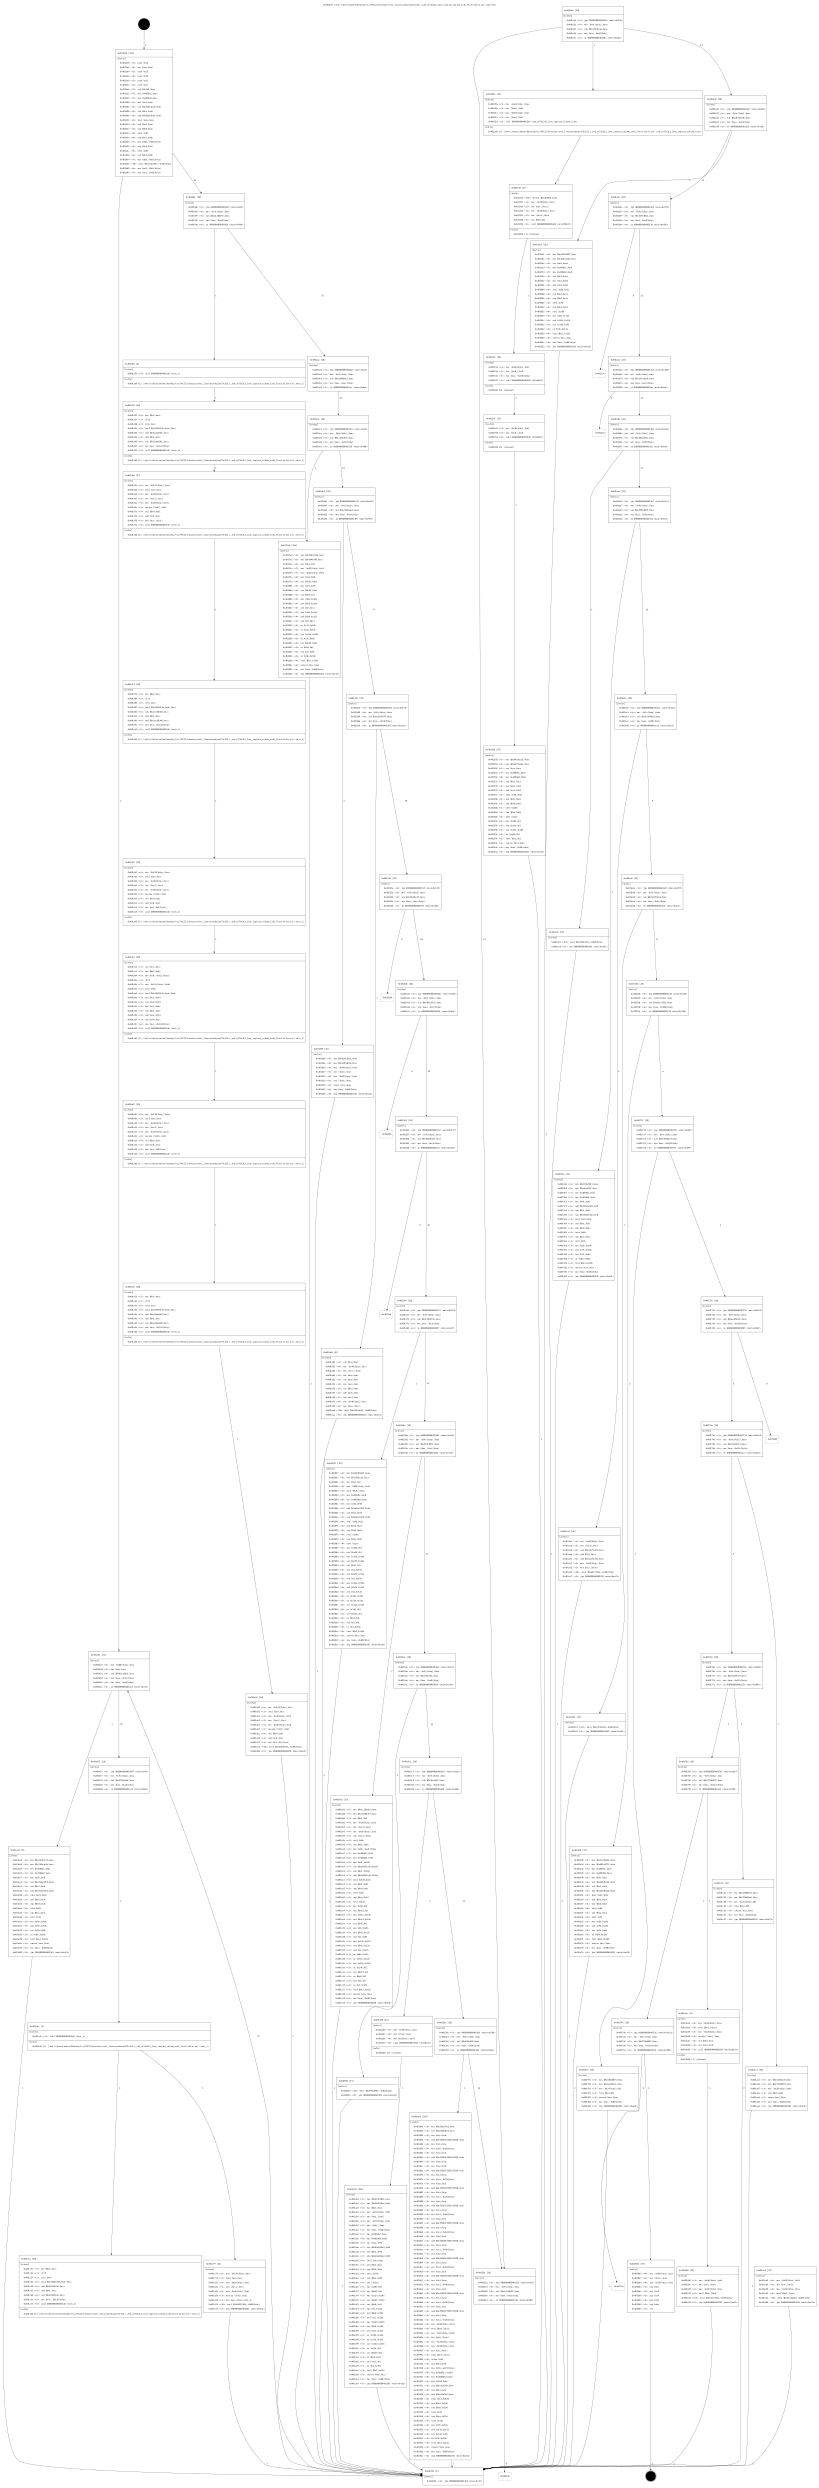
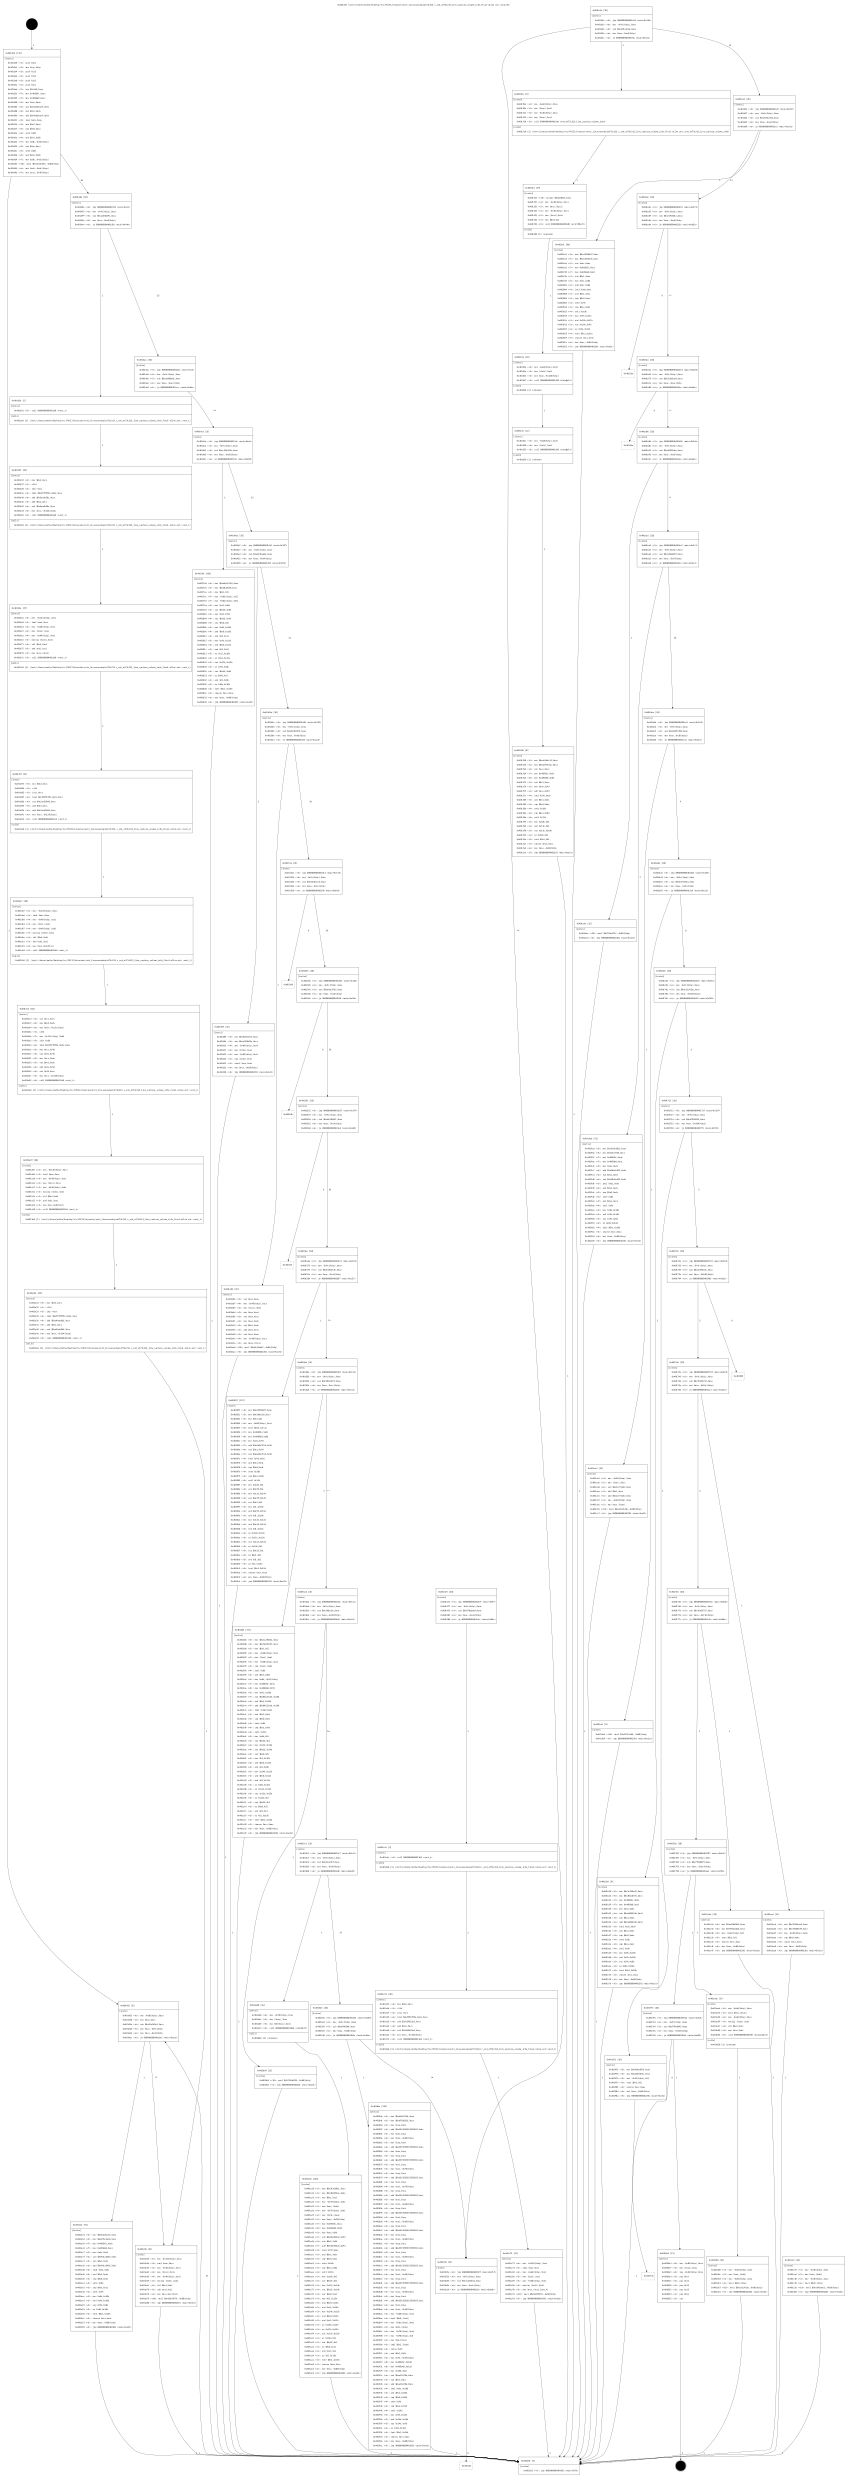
edge "0x401452 [32]" -> "0x401472 [28]": now "0x401452 [32]" -> "0x401e55 [48]"
edge "0x401c4c [5]" -> "0x401c79 [41]": now "0x401c51 [40]" -> "0x401c79 [41]"
